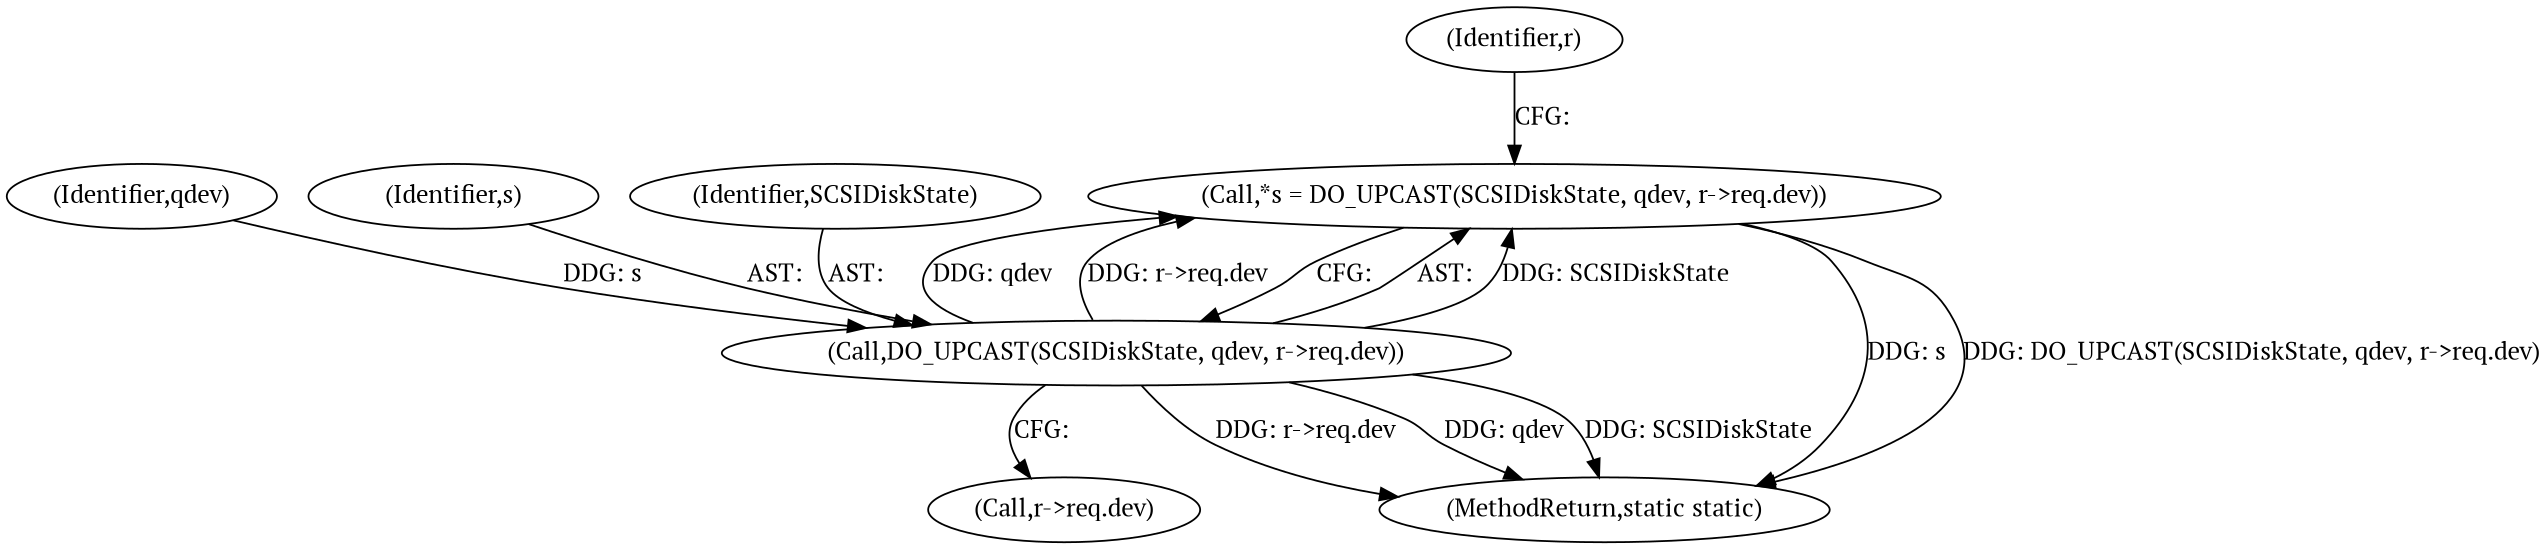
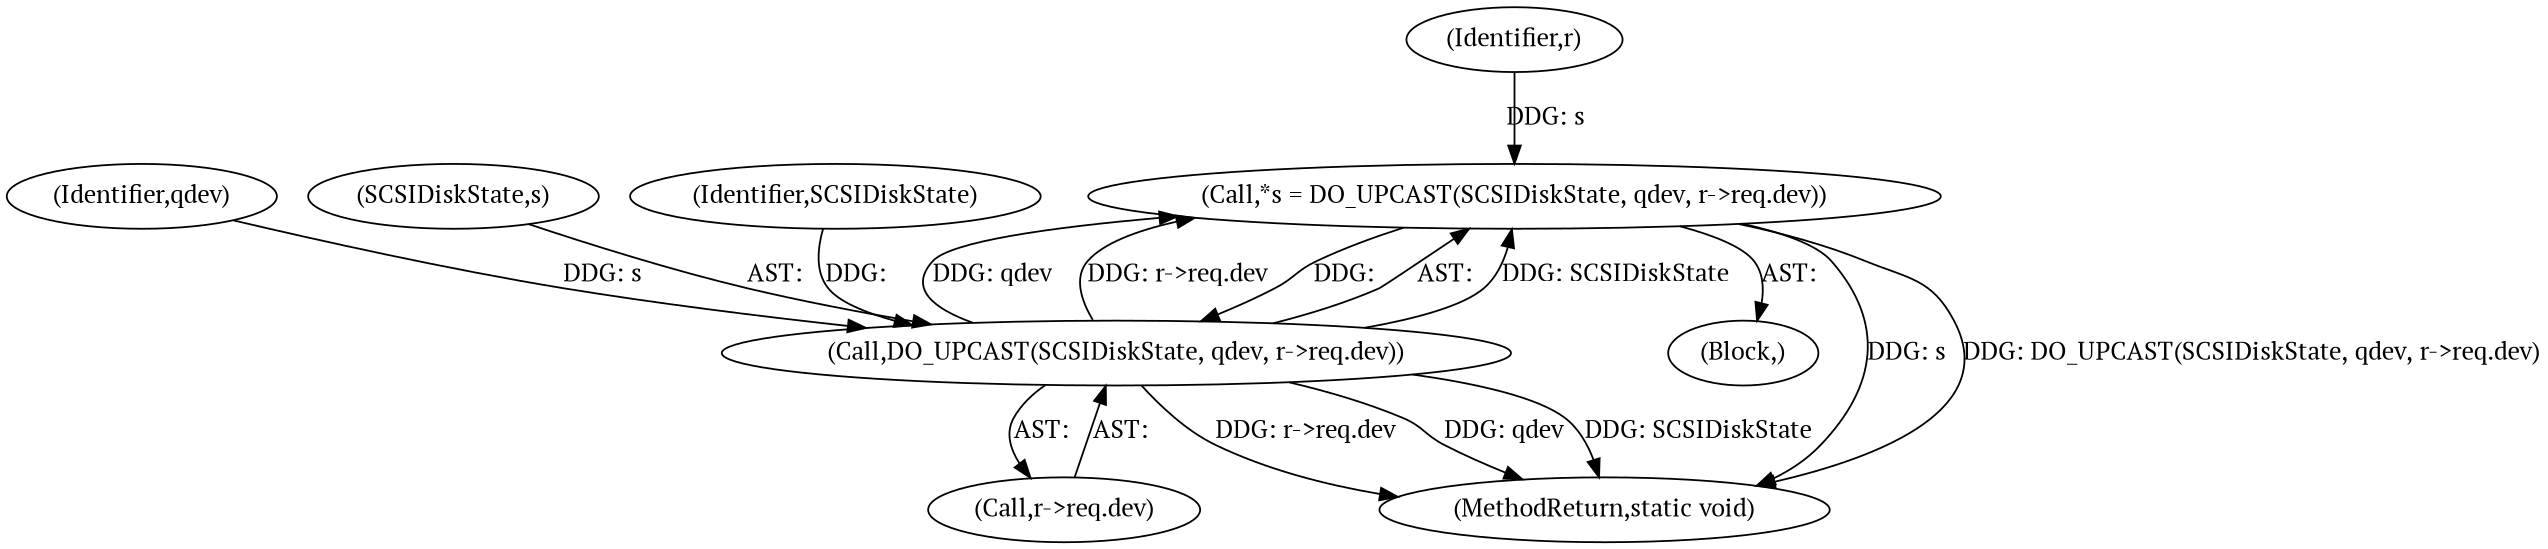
edge "(Identifier,r)" -> "(Call,*s = DO_UPCAST(SCSIDiskState, qdev, r->req.dev))": label "CFG: " -> "DDG: s"
node "(Identifier,s)": label "(Identifier,s)" -> "(SCSIDiskState,s)"
edge "(Identifier,SCSIDiskState)" -> "(Call,DO_UPCAST(SCSIDiskState, qdev, r->req.dev))": label "AST: " -> "DDG: "
edge "(Call,*s = DO_UPCAST(SCSIDiskState, qdev, r->req.dev))" -> "(Call,DO_UPCAST(SCSIDiskState, qdev, r->req.dev))": label "CFG: " -> "DDG: "
node "(Block,)": added
edge "(Call,DO_UPCAST(SCSIDiskState, qdev, r->req.dev))" -> "(Call,r->req.dev)": label "CFG: " -> "AST: "
edge "(Call,r->req.dev)" -> "(Call,DO_UPCAST(SCSIDiskState, qdev, r->req.dev))": added, label "AST:"
node "(MethodReturn,static static)": label "(MethodReturn,static static)" -> "(MethodReturn,static void)"
